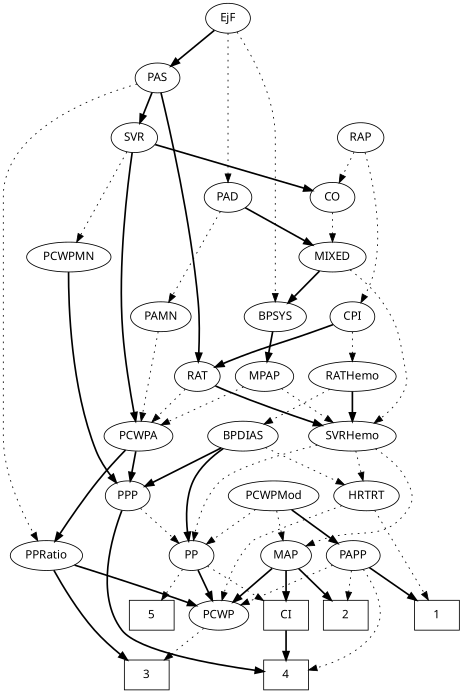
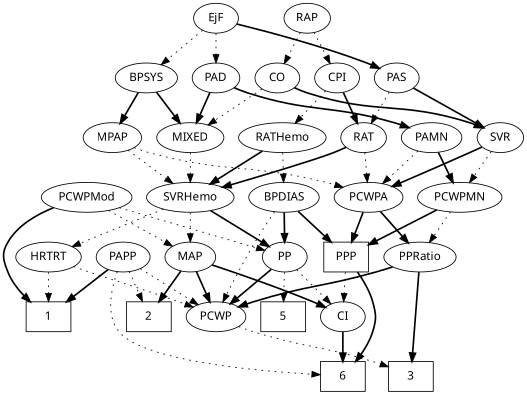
edge "PAMN" -> "PCWPMN": added
edge "SVR" -> "CO": reversed
edge "PAS" -> "RAT": style bold -> dotted
edge "PAD" -> "PAMN": style dotted -> bold
edge "PAS" -> "PPRatio": now "PCWPMN" -> "PPRatio"
edge "MIXED" -> "BPSYS": reversed
edge "BPDIAS" -> "HRTRT": now "BPDIAS" -> "PCWP"
edge "SVRHemo" -> "PP": style dotted -> bold
node "PPP": shape ellipse -> box
edge "PPP" -> "PP": now "PPP" -> "CI"
edge "PCWPMod" -> "PAPP": now "PCWPMod" -> "1"
node "CI": shape box -> ellipse
node "4": label "4" -> "6"
